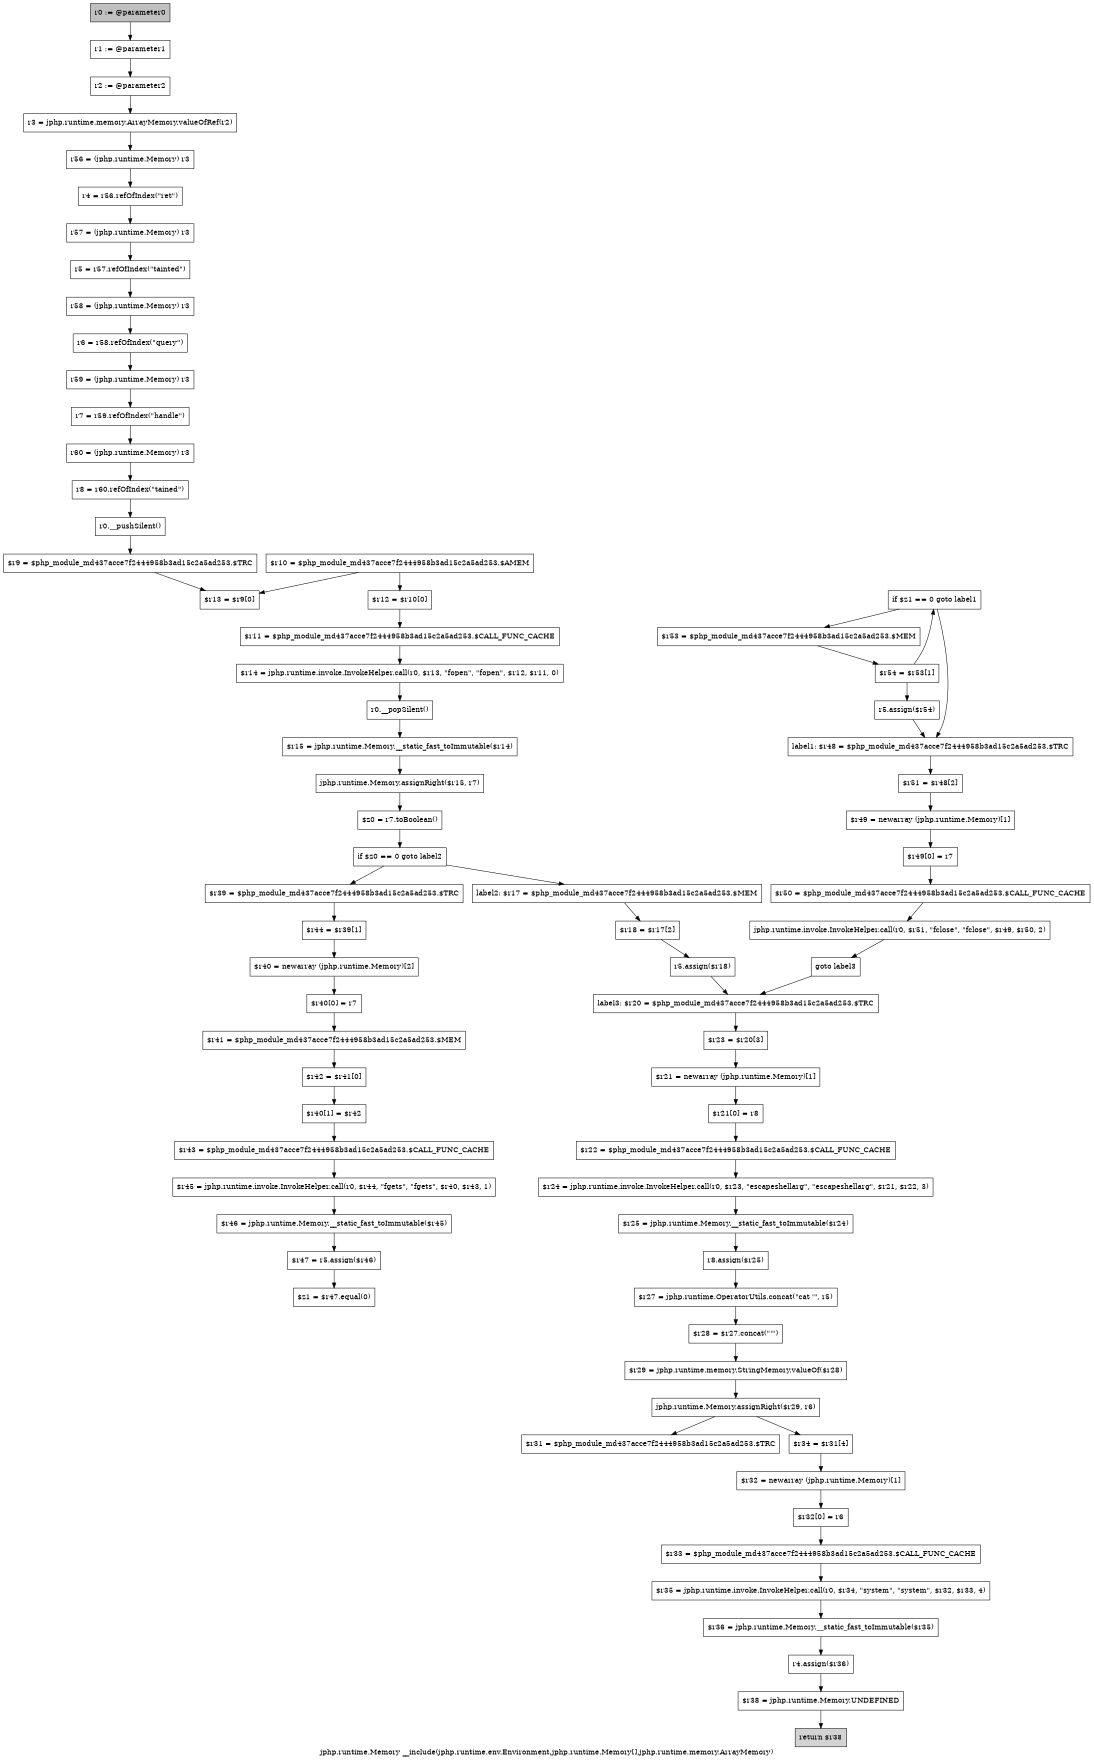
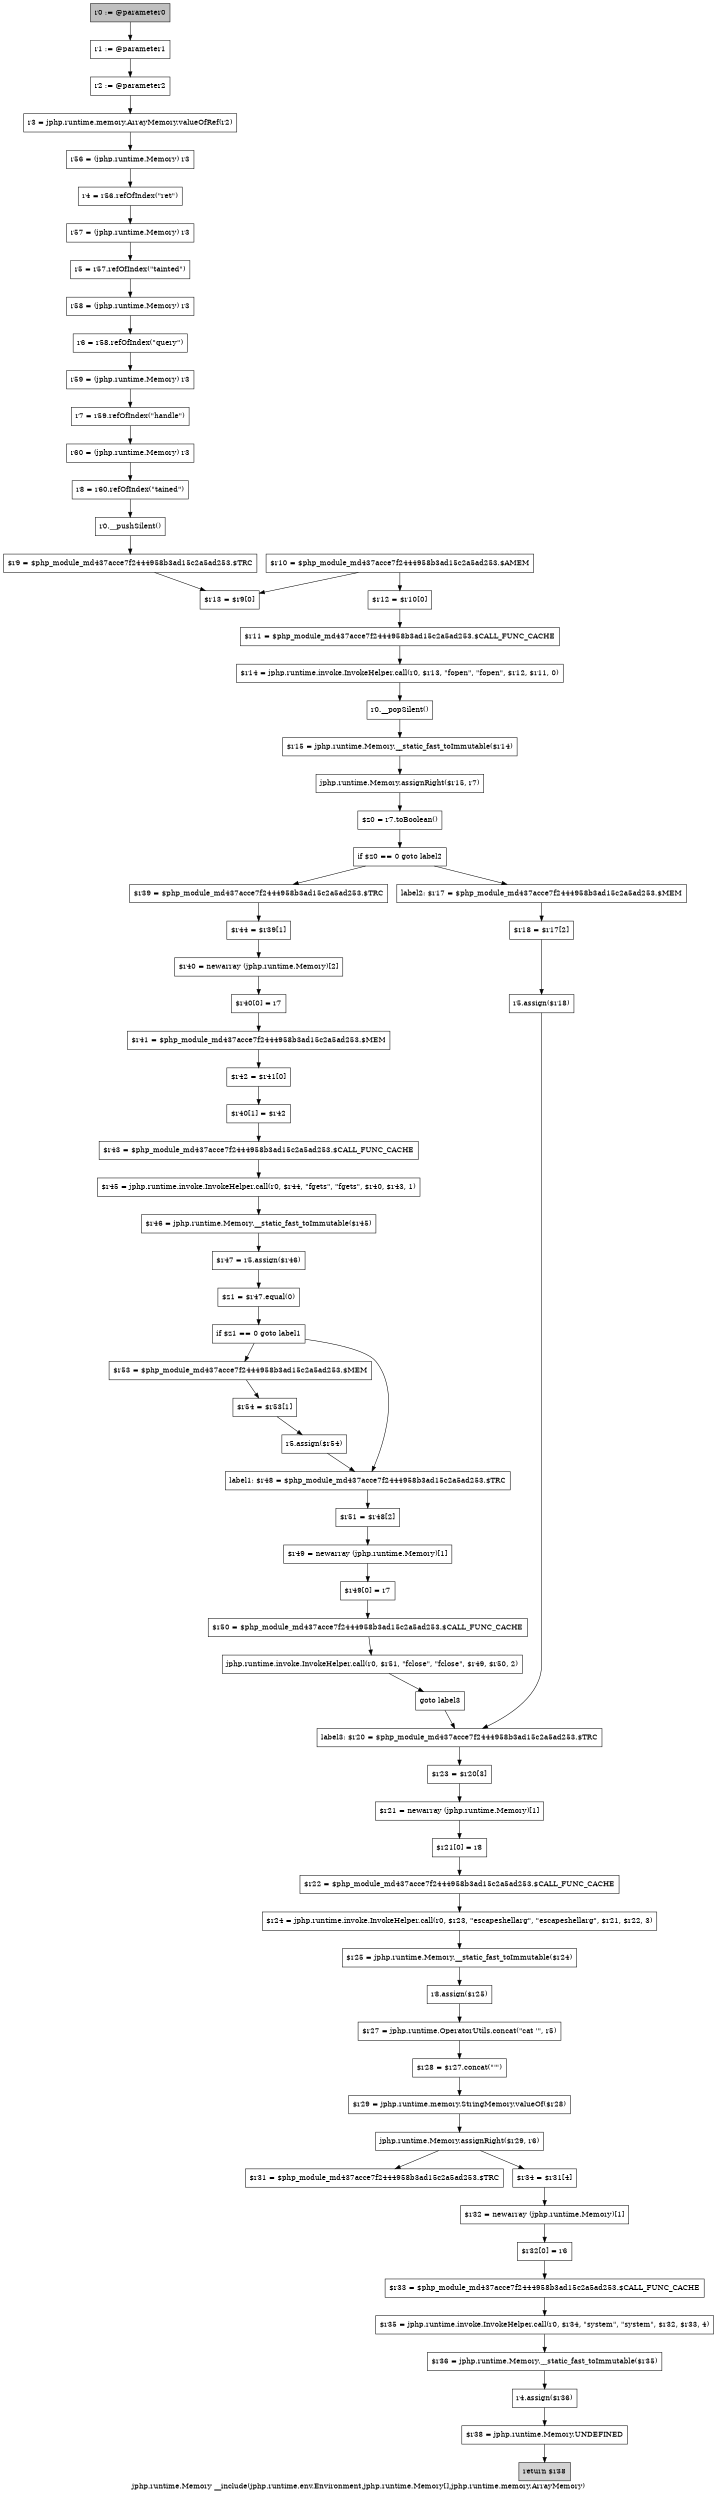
edge "$r54 = $r53[1]" -> "if $z1 == 0 goto label1": now "$z1 = $r47.equal(0)" -> "if $z1 == 0 goto label1"
